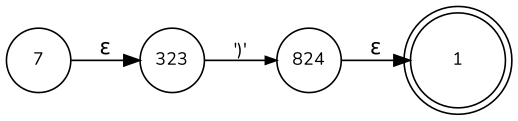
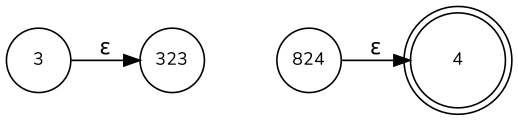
node "7": label "7" -> "3"
edge "323" -> "824": removed, label "')'"
node "1": label "1" -> "4"
